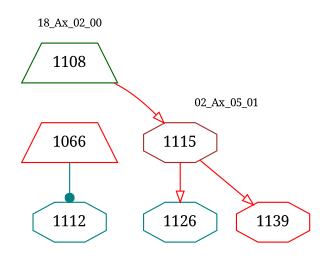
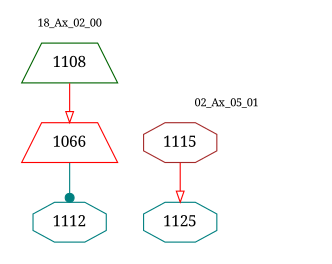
edge "1108" -> "1115": now "1108" -> "1066"
node "1126": label "1126" -> "1125"
node "1139": removed
